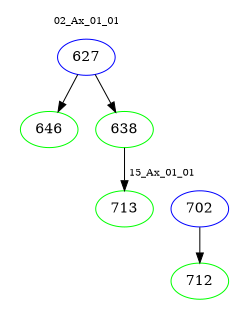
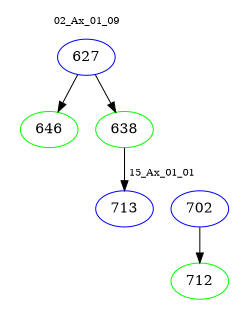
cluster "02_Ax_01_01": label "02_Ax_01_01" -> "02_Ax_01_09"
node "713": color green -> blue
